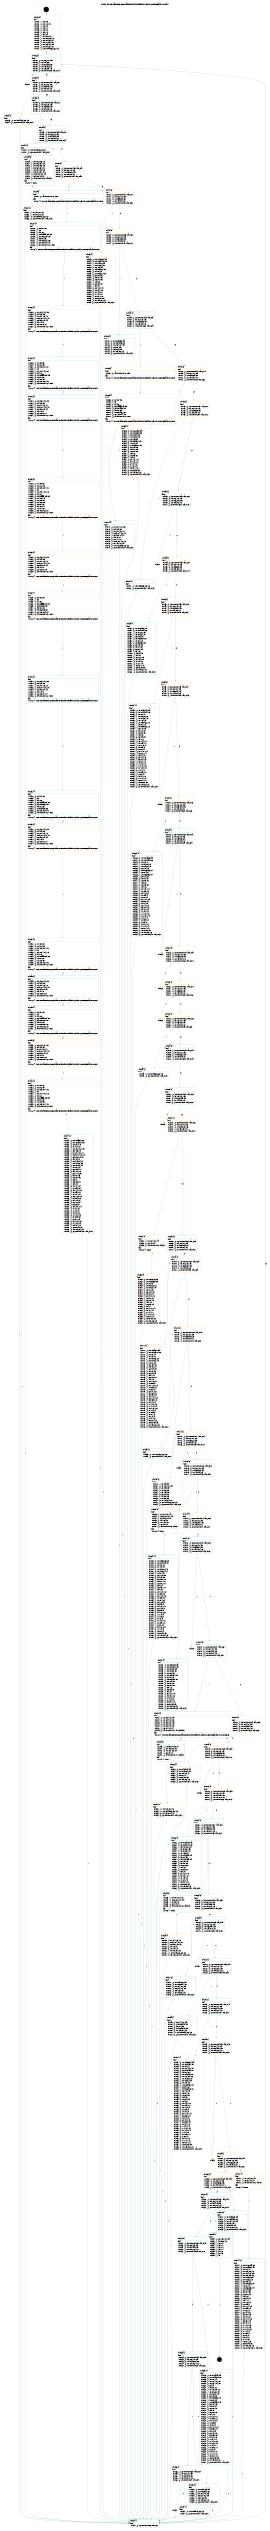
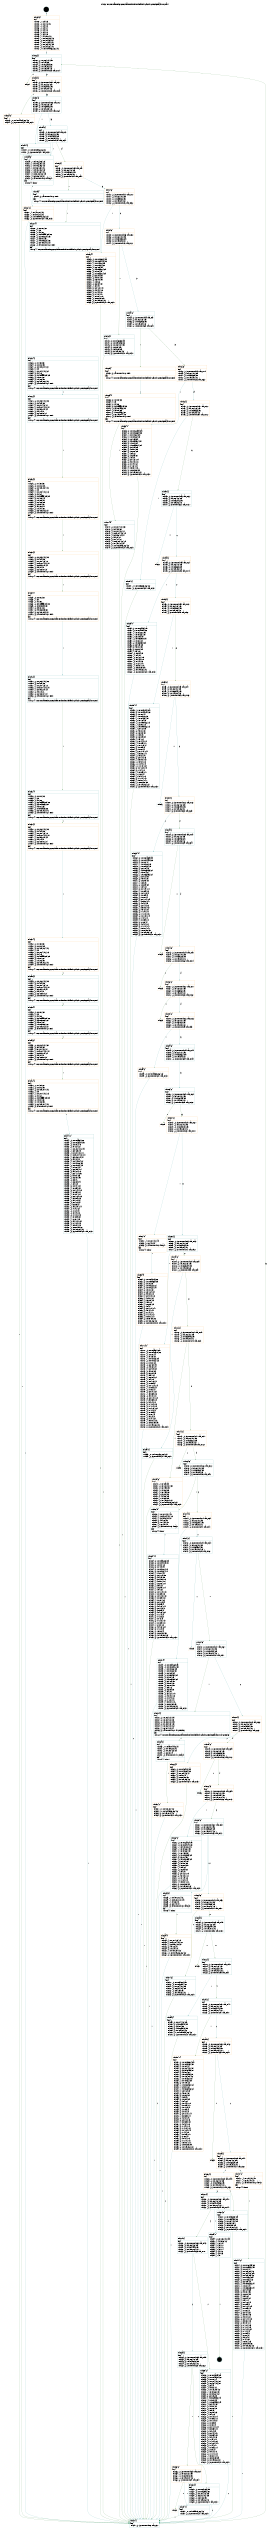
node "0x402828 [32]": removed
